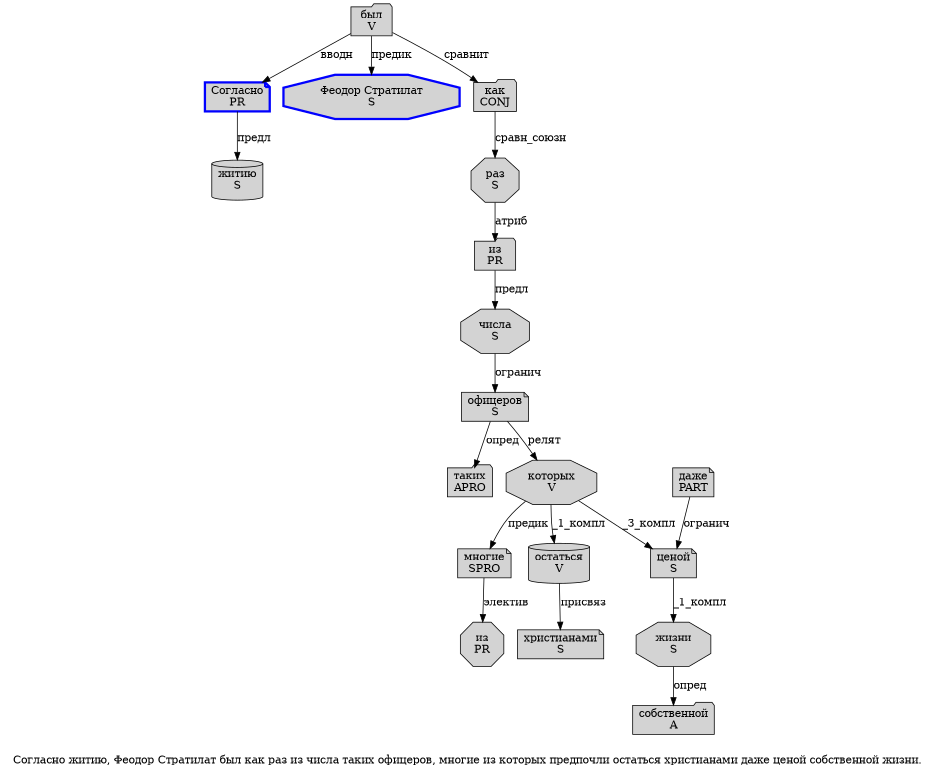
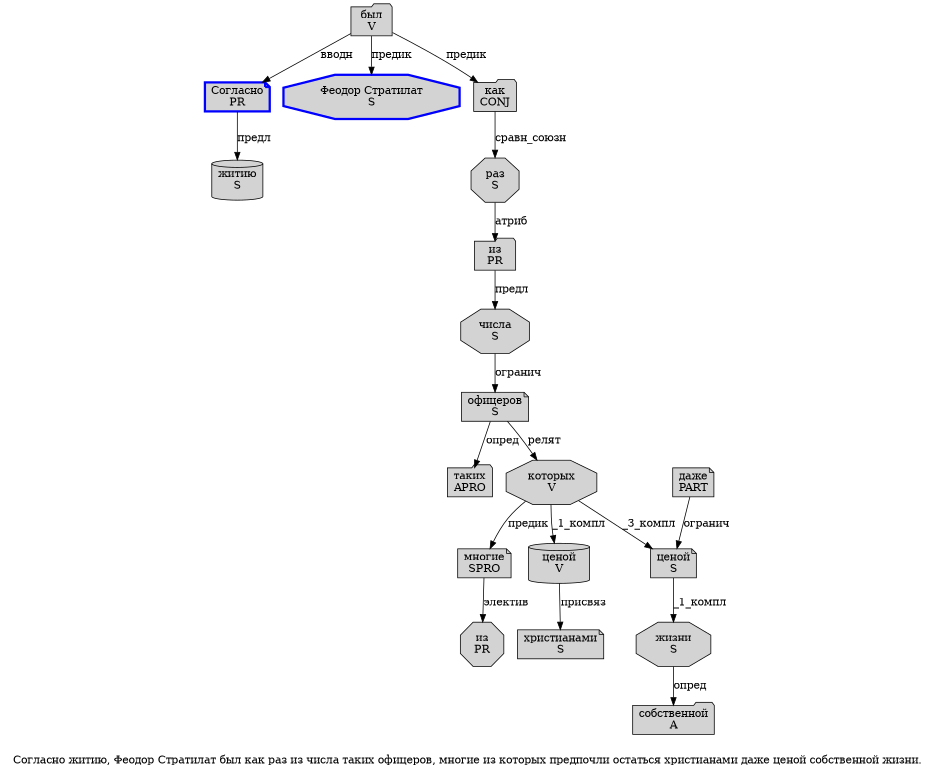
edge "был V" -> "как CONJ": label "сравнит" -> "предик"
node "остаться V": label "остаться V" -> "ценой V"
